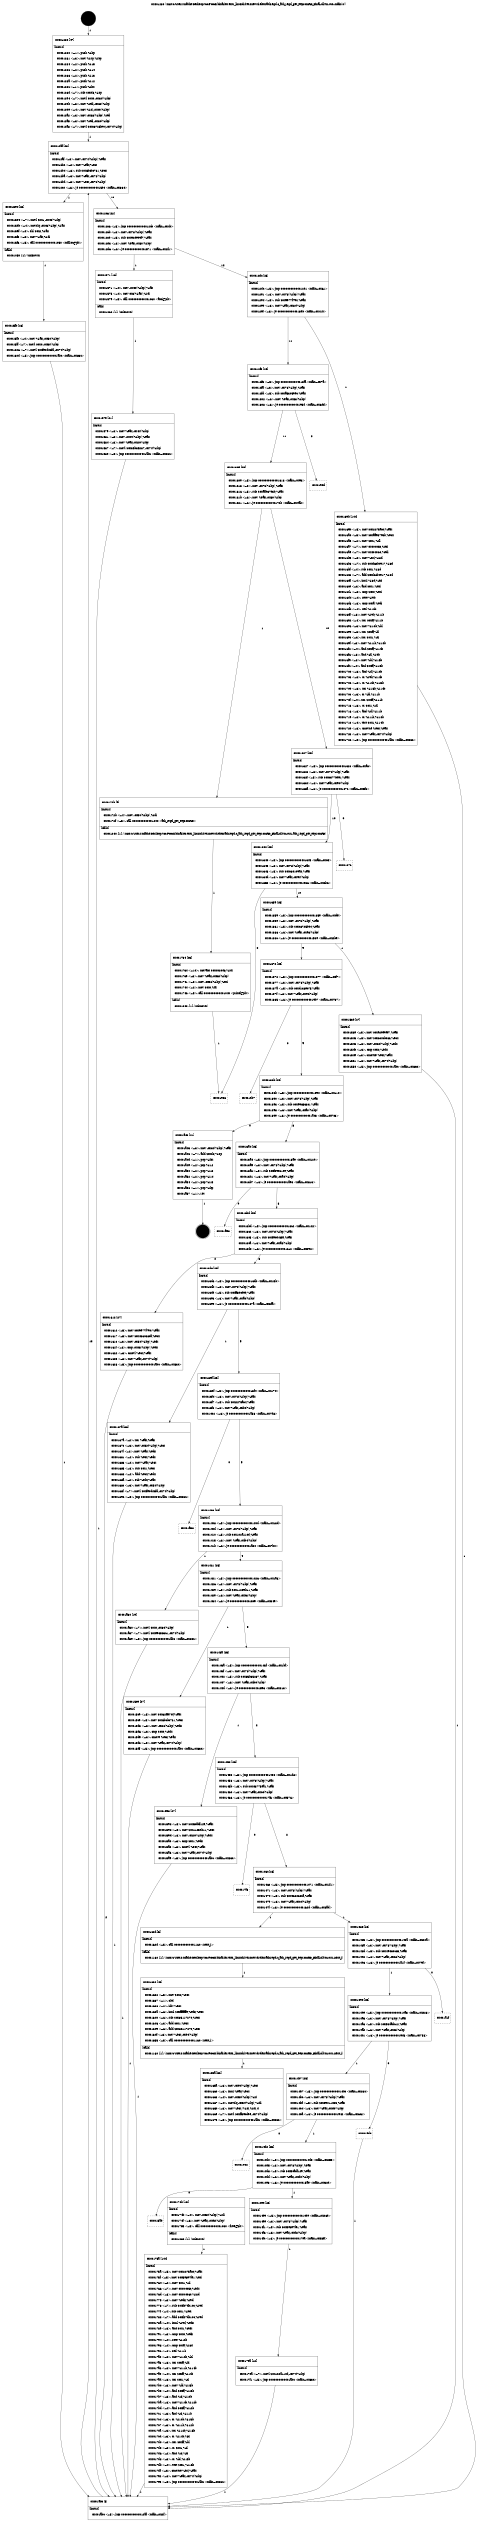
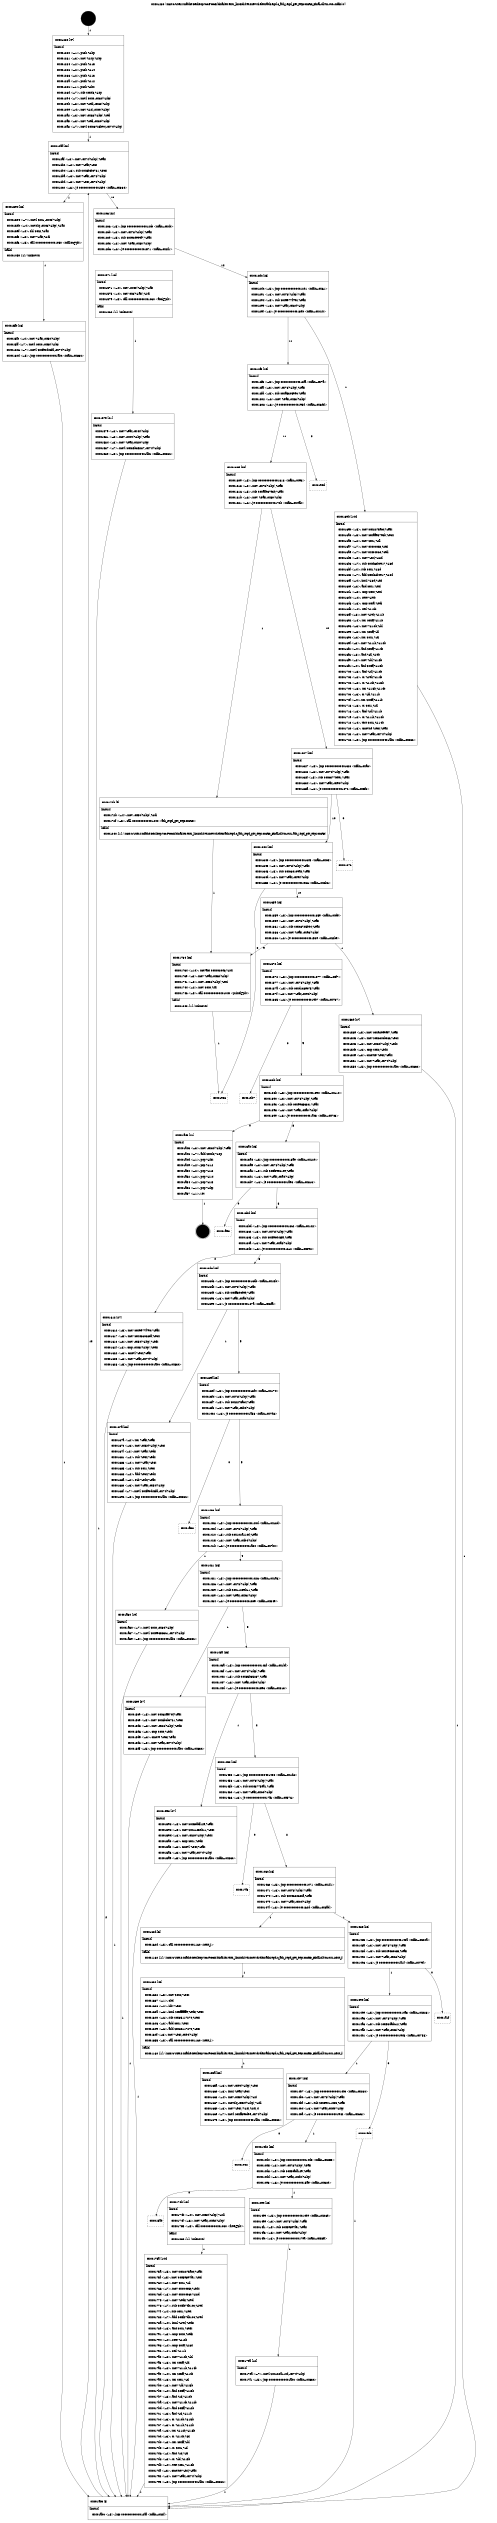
edge "0x4012c6 [22]" -> "0x401571 [13]": removed, label "1"
edge "0x401359 [25]" -> "0x401372 [25]": now "0x401359 [25]" -> "0x401734 [23]"
